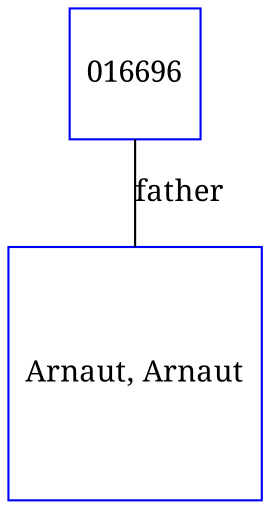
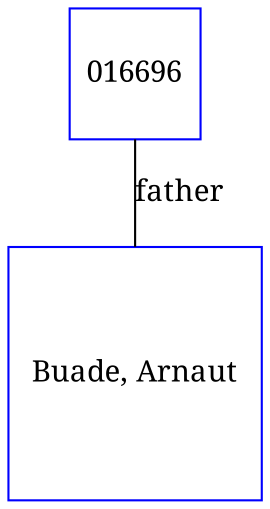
node "Arnaut, Arnaut": label "Arnaut, Arnaut" -> "Buade, Arnaut"
